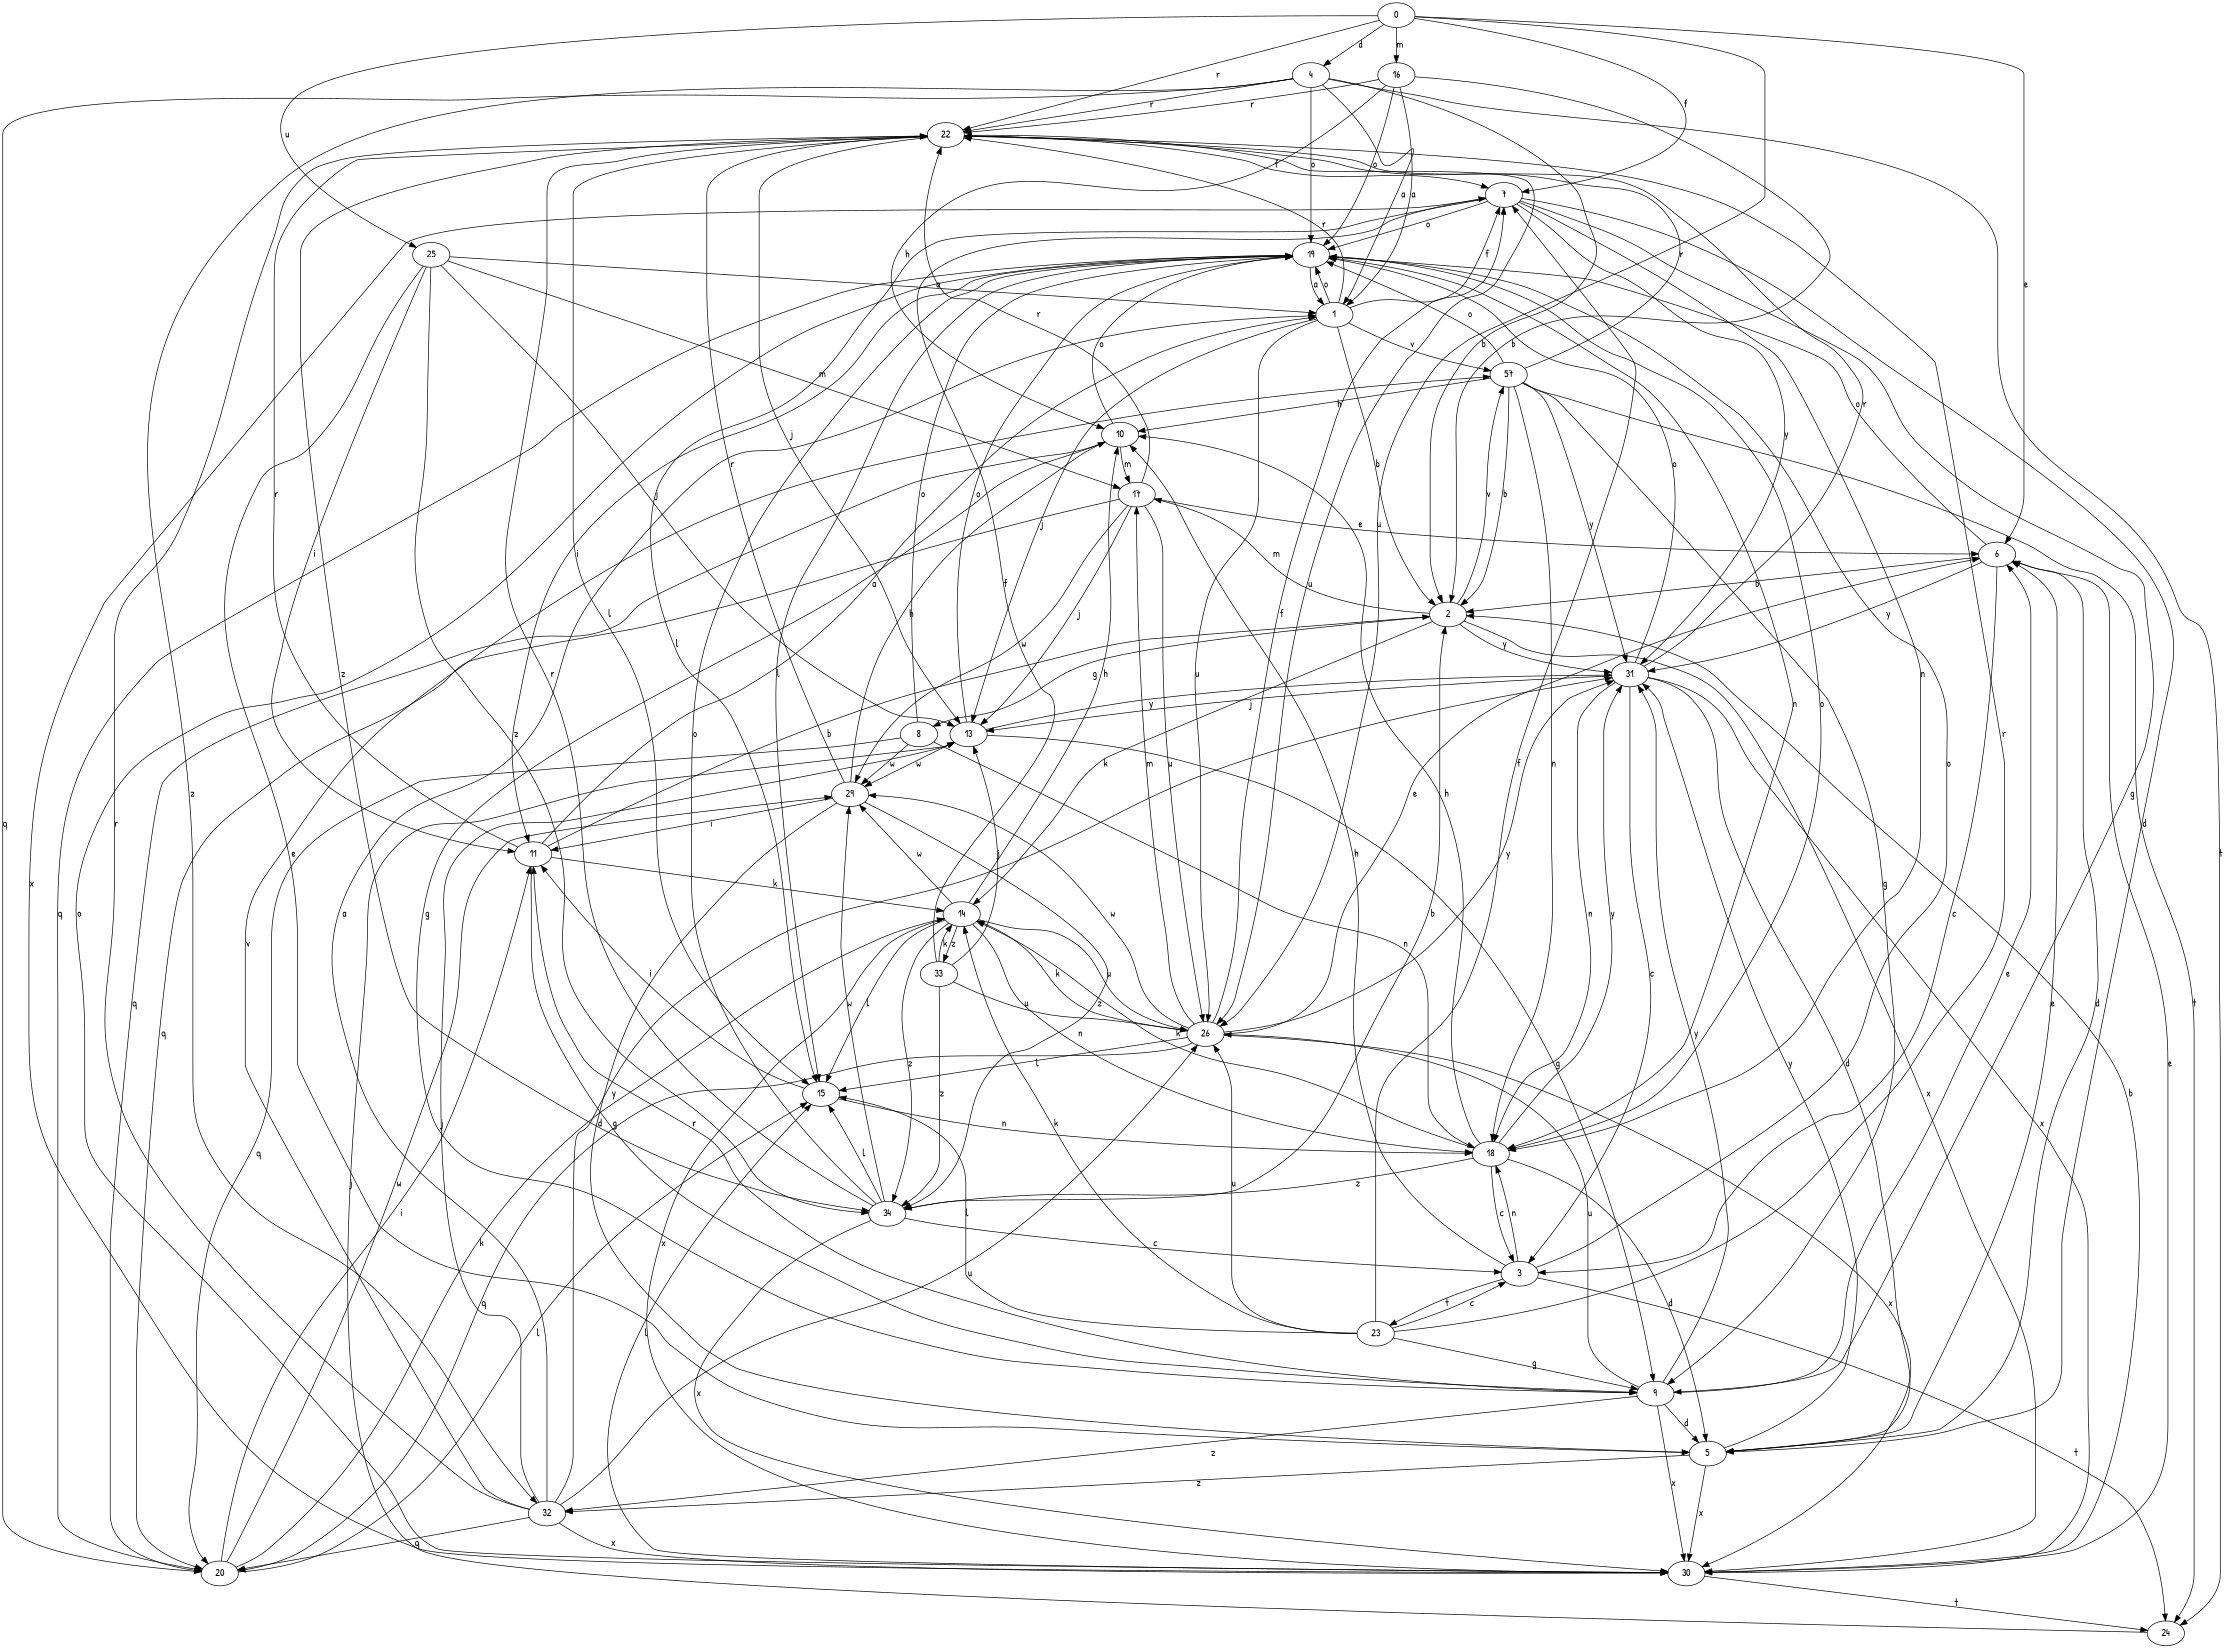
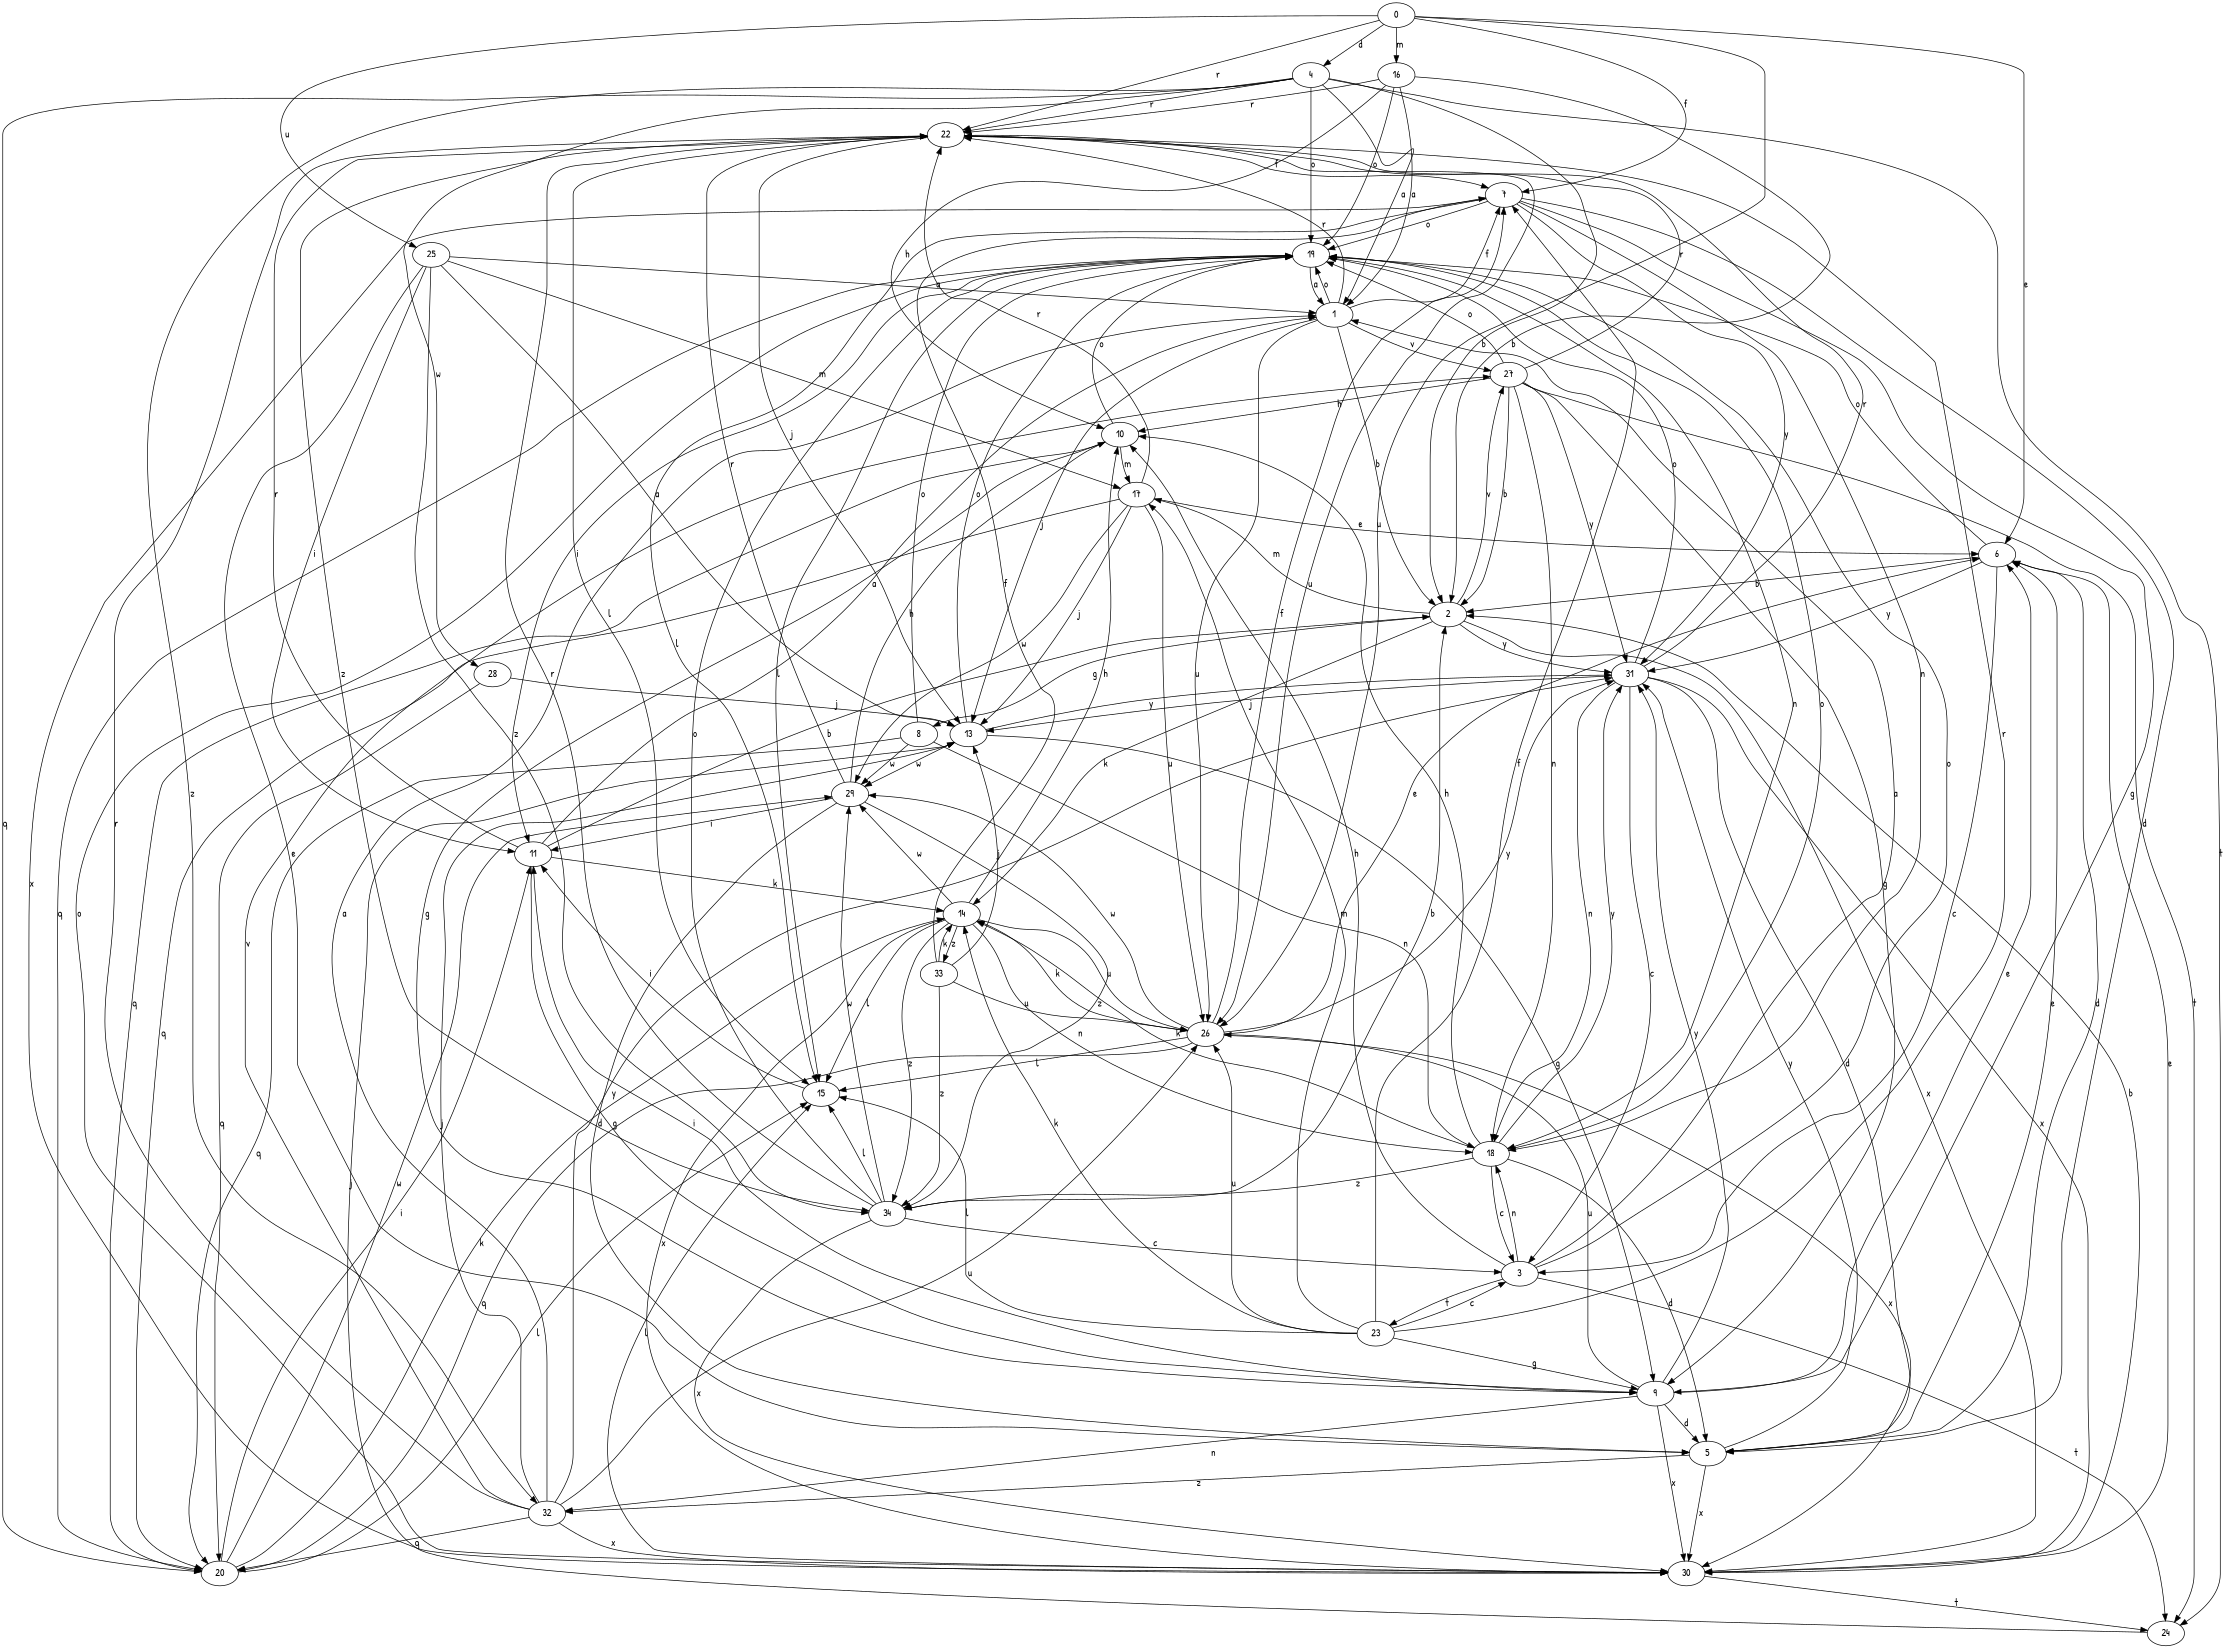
node "57": label "57" -> "27"
edge "25" -> "13": label "j" -> "a"
node "28": added
edge "3" -> "1": added, label "a"
edge "26" -> "17": now "23" -> "17"
edge "9" -> "11": label "r" -> "i"
edge "15" -> "18": removed, label "n"
edge "9" -> "32": label "z" -> "n"
